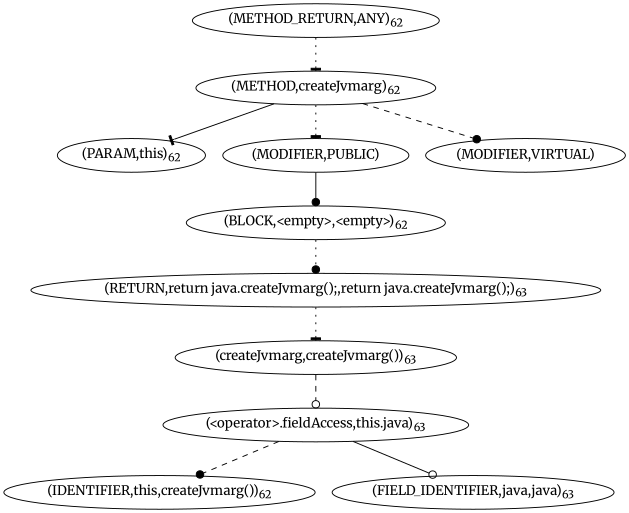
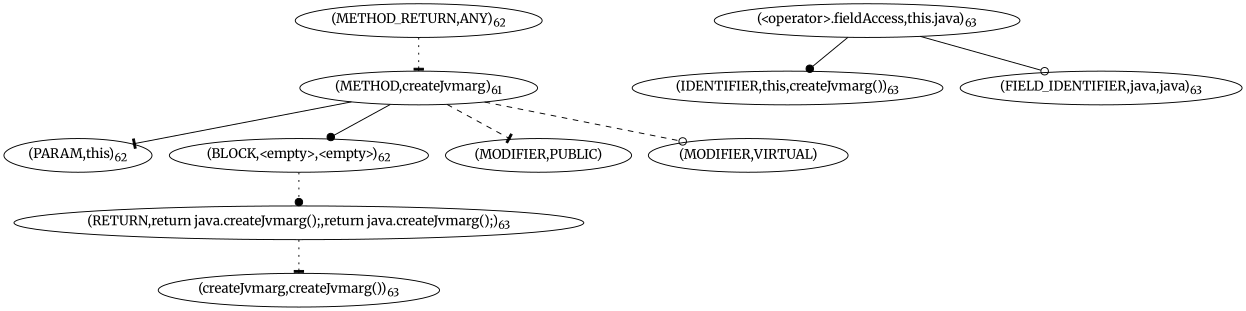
node "(METHOD,createJvmarg)": text "62" -> "61"
edge "(METHOD,createJvmarg)" -> "(MODIFIER,PUBLIC)": style dotted -> dashed
edge "(METHOD,createJvmarg)" -> "(MODIFIER,VIRTUAL)": arrowhead dot -> odot
edge "(MODIFIER,PUBLIC)" -> "(BLOCK,<empty>,<empty>)": now "(METHOD,createJvmarg)" -> "(BLOCK,<empty>,<empty>)"
edge "(createJvmarg,createJvmarg())" -> "(<operator>.fieldAccess,this.java)": removed
edge "(<operator>.fieldAccess,this.java)" -> "(IDENTIFIER,this,createJvmarg())": style dashed -> solid
node "(IDENTIFIER,this,createJvmarg())": text "62" -> "63"
